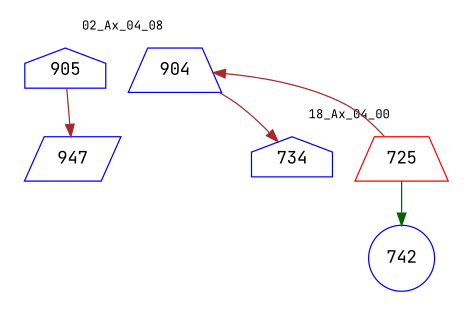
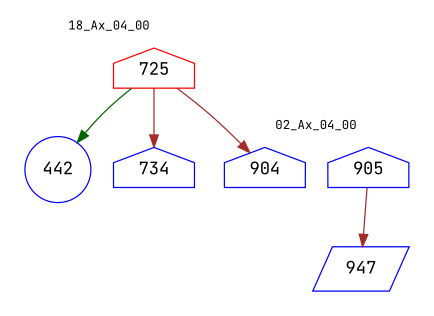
cluster "02_Ax_04_08": label "02_Ax_04_08" -> "02_Ax_04_00"
node "904": shape trapezium -> house
edge "904" -> "734": now "725" -> "734"
node "725": shape trapezium -> house
node "742": label "742" -> "442"
